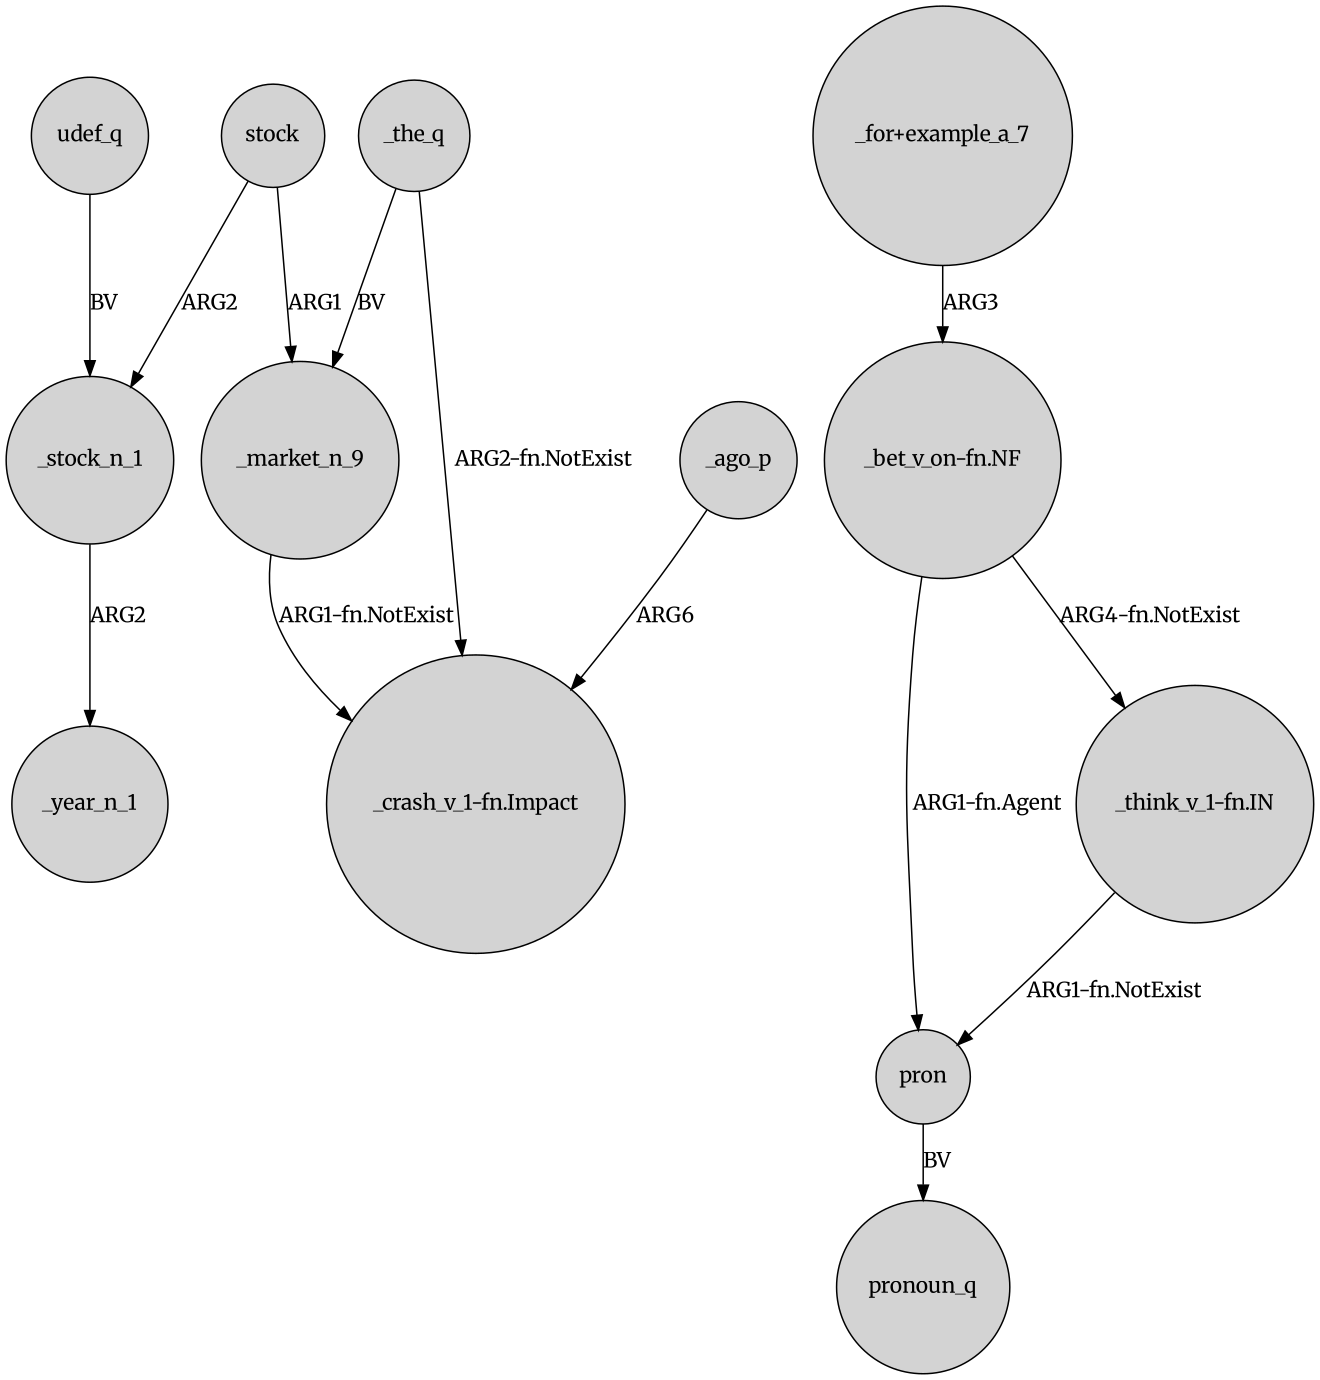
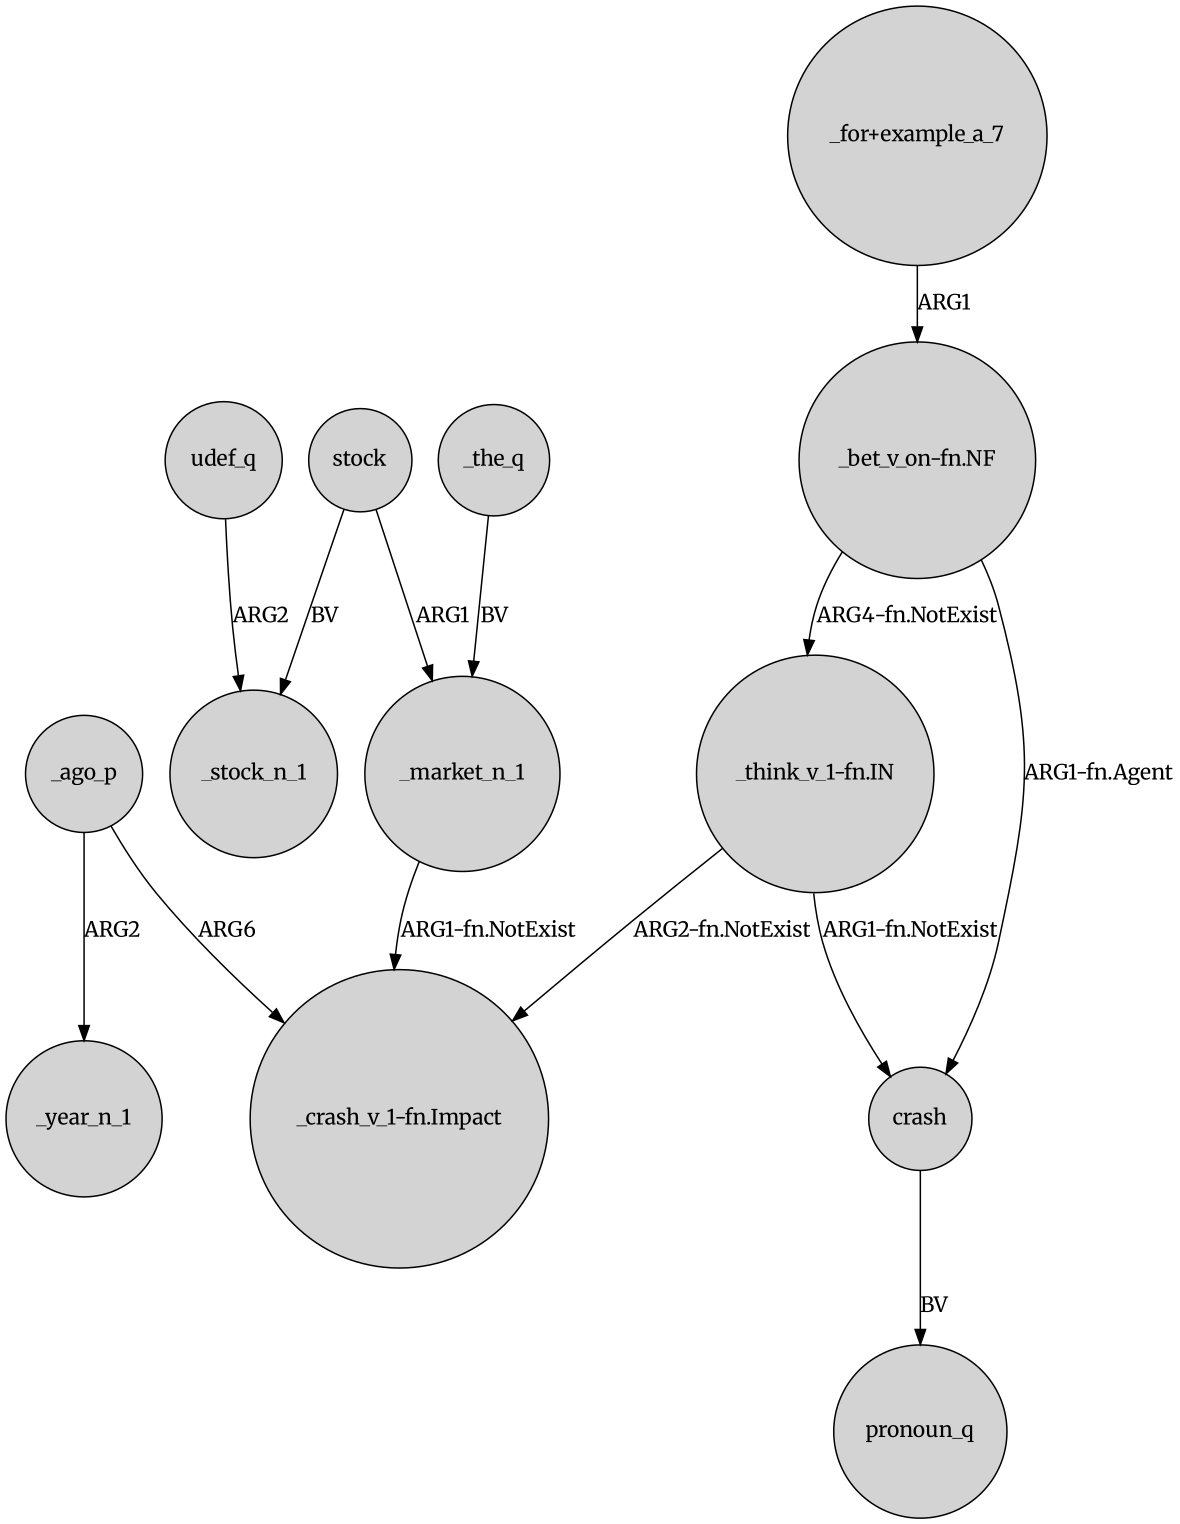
edge "udef_q" -> "_stock_n_1": label "BV" -> "ARG2"
edge "stock" -> "_stock_n_1": label "ARG2" -> "BV"
edge "_for+example_a_7" -> "_bet_v_on-fn.NF": label "ARG3" -> "ARG1"
edge "_the_q" -> "_crash_v_1-fn.Impact": now "_think_v_1-fn.IN" -> "_crash_v_1-fn.Impact"
node "_market_n_9": label "_market_n_9" -> "_market_n_1"
edge "_stock_n_1" -> "_year_n_1": now "_ago_p" -> "_year_n_1"
node "pron": label "pron" -> "crash"
